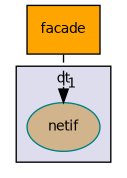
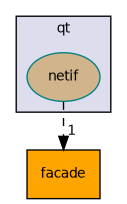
edge "facade" -> "netif": reversed
